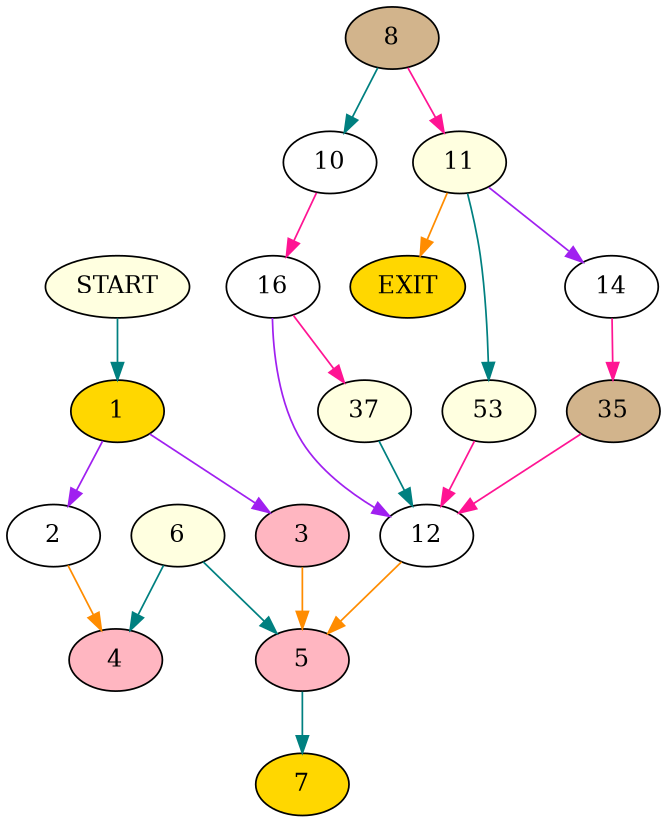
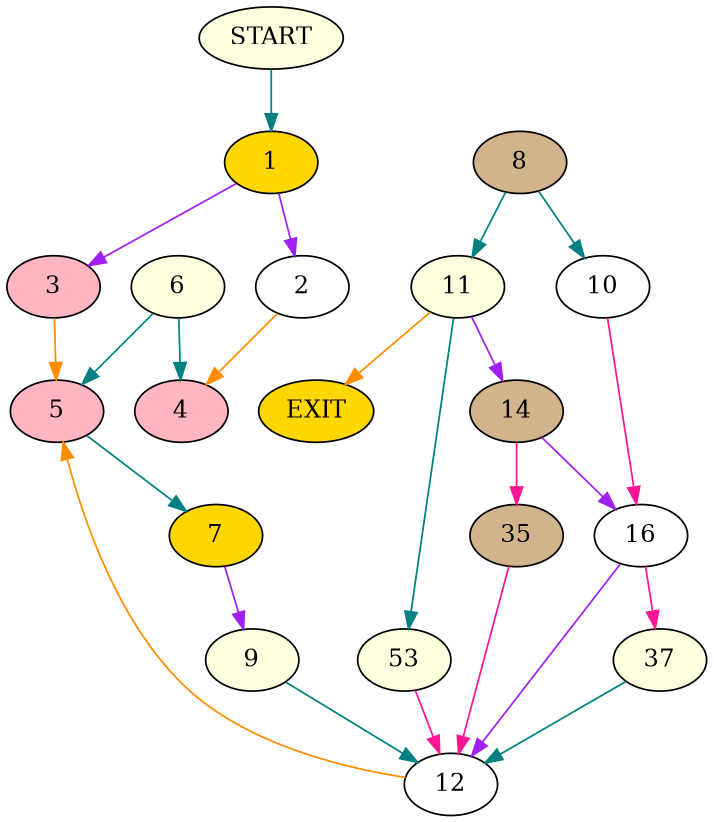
edge "8" -> "11": color deeppink -> teal
node "14": fillcolor white -> tan
edge "14" -> "16": added
node "9": added
